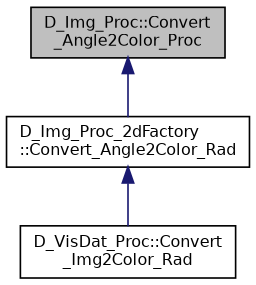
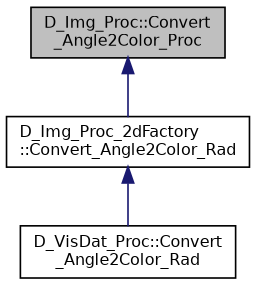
node "D_VisDat_Proc::Convert _Img2Color_Rad": label "D_VisDat_Proc::Convert _Img2Color_Rad" -> "D_VisDat_Proc::Convert _Angle2Color_Rad"
